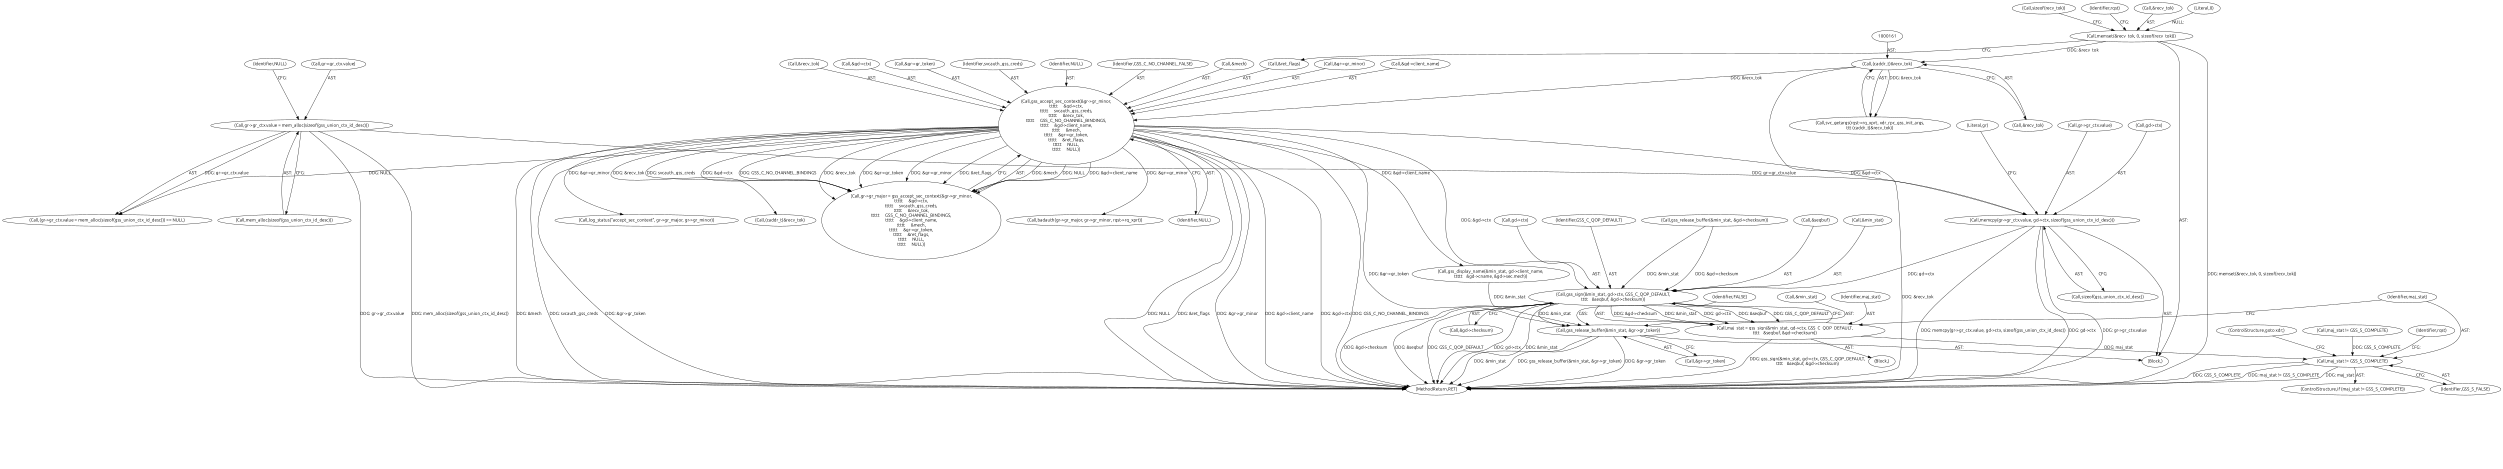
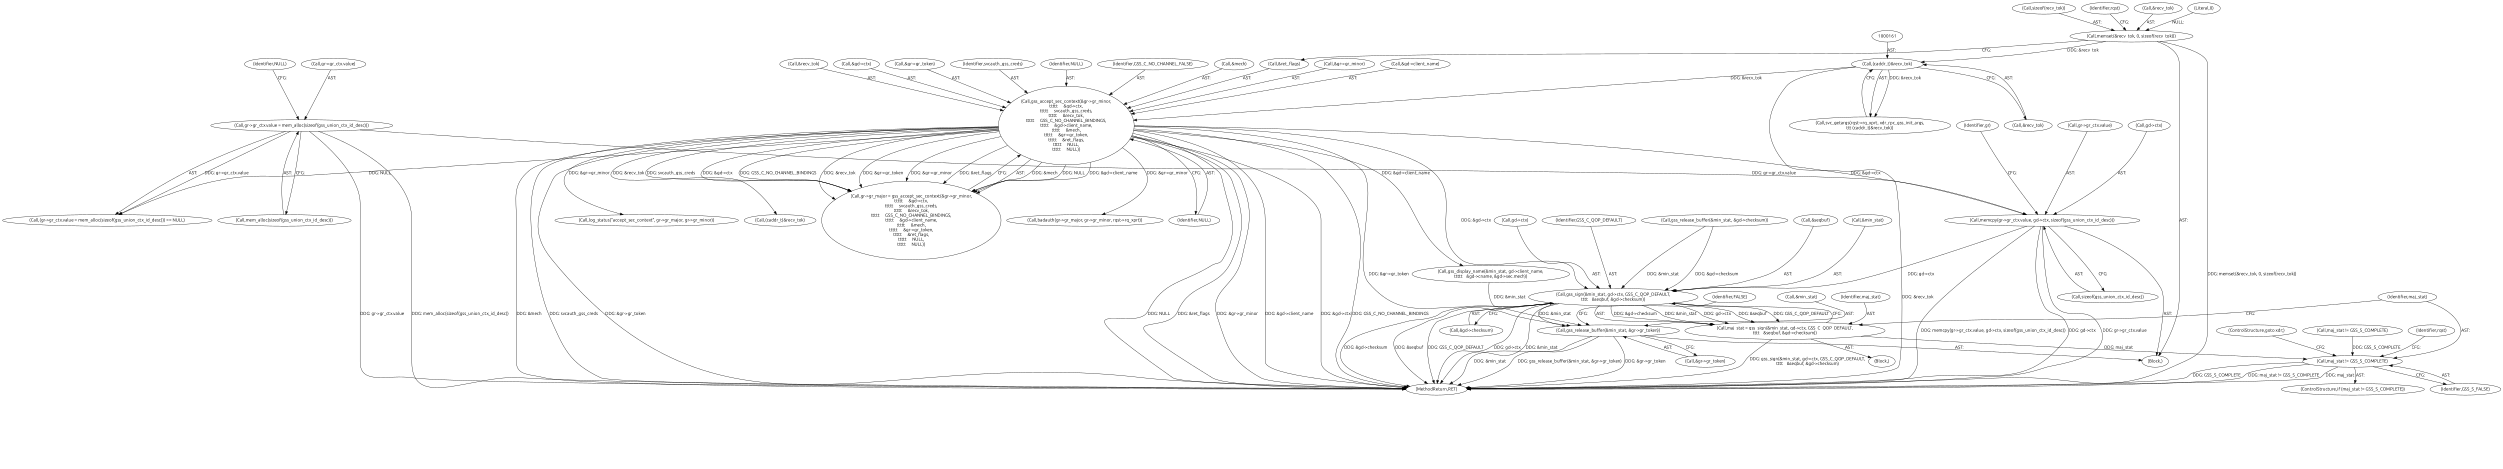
edge "(Call,sizeof(recv_tok))" -> "(Call,memset(&recv_tok, 0, sizeof(recv_tok)))": label "CFG: " -> "AST: "
node "(Literal,gr)": label "(Literal,gr)" -> "(Identifier,gr)"
edge "(Identifier,FALSE)" -> "(Call,gss_release_buffer(&min_stat, &gr->gr_token))": label "GSS: " -> "CFG: "
